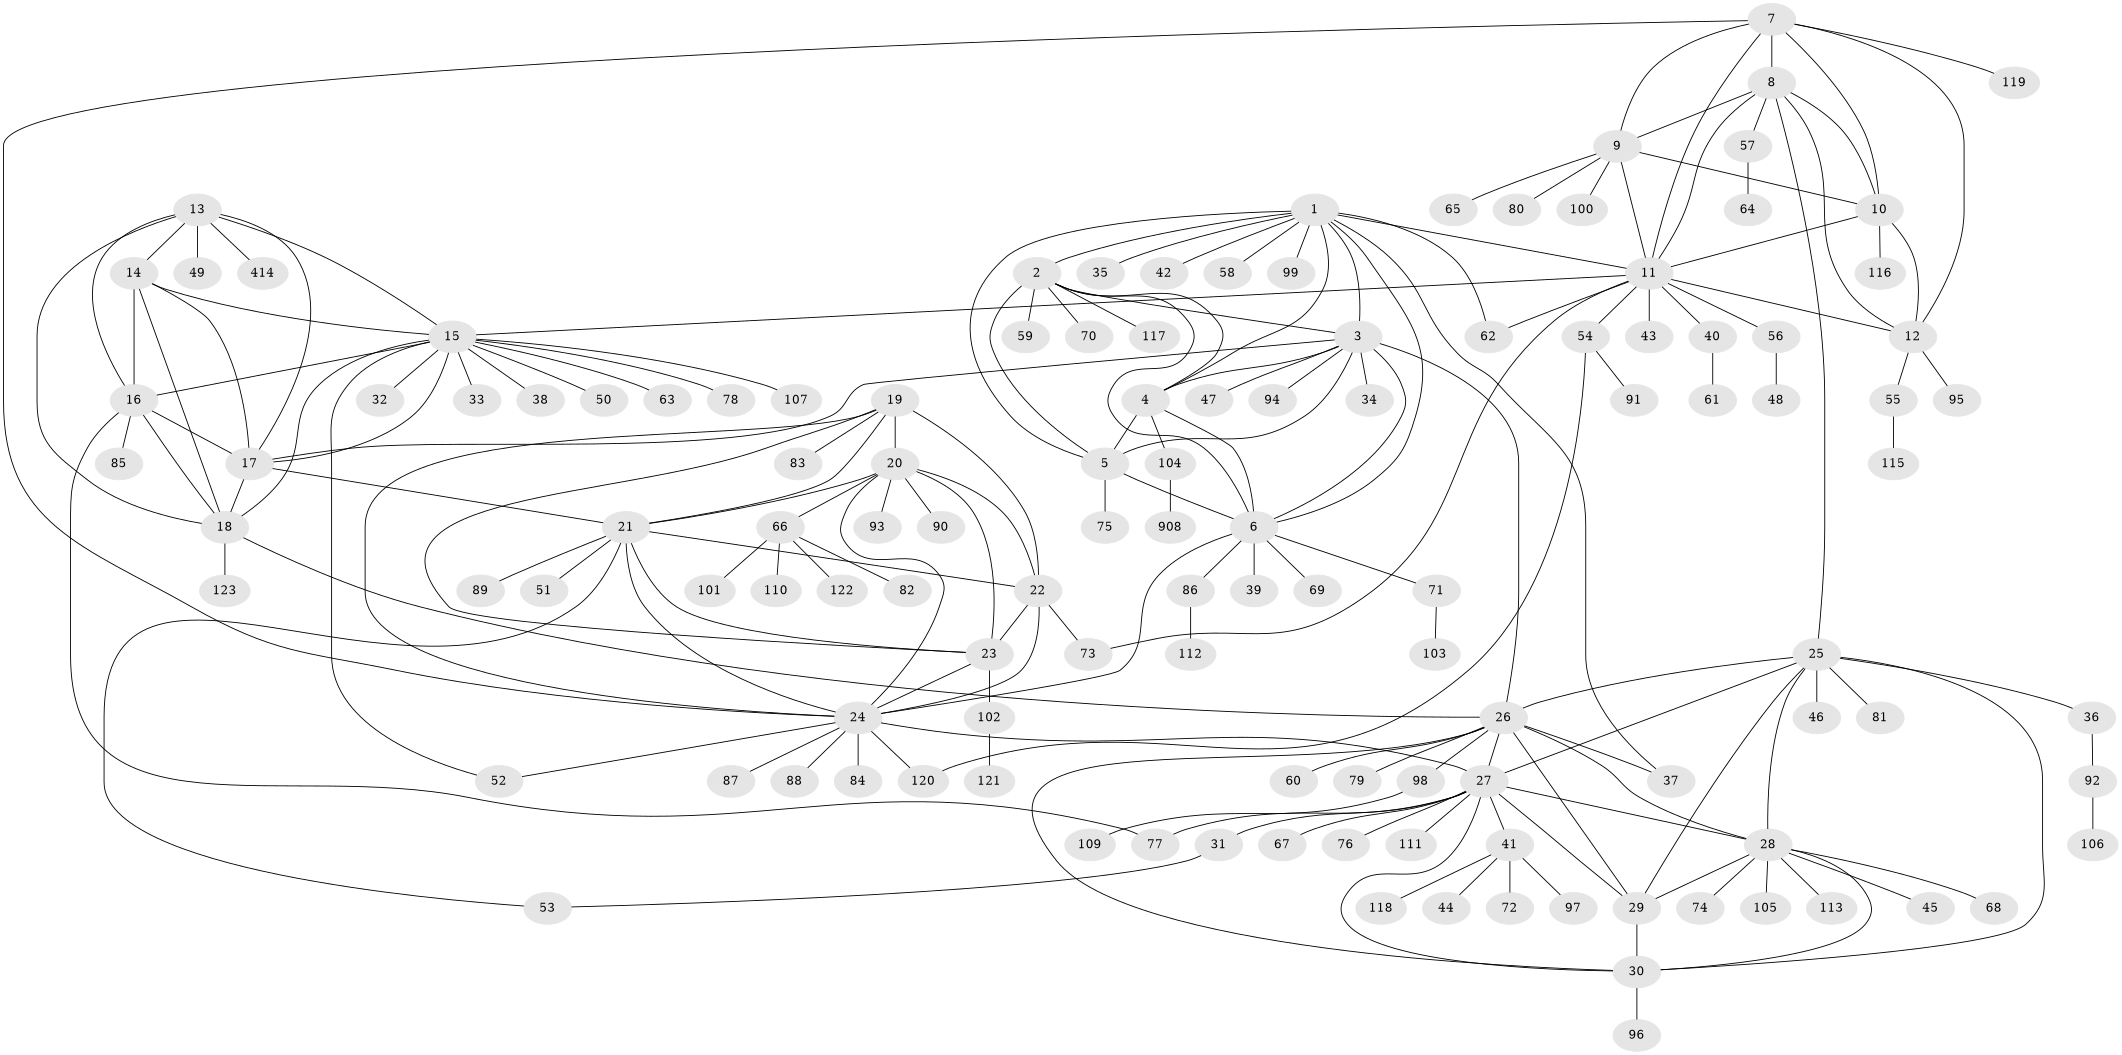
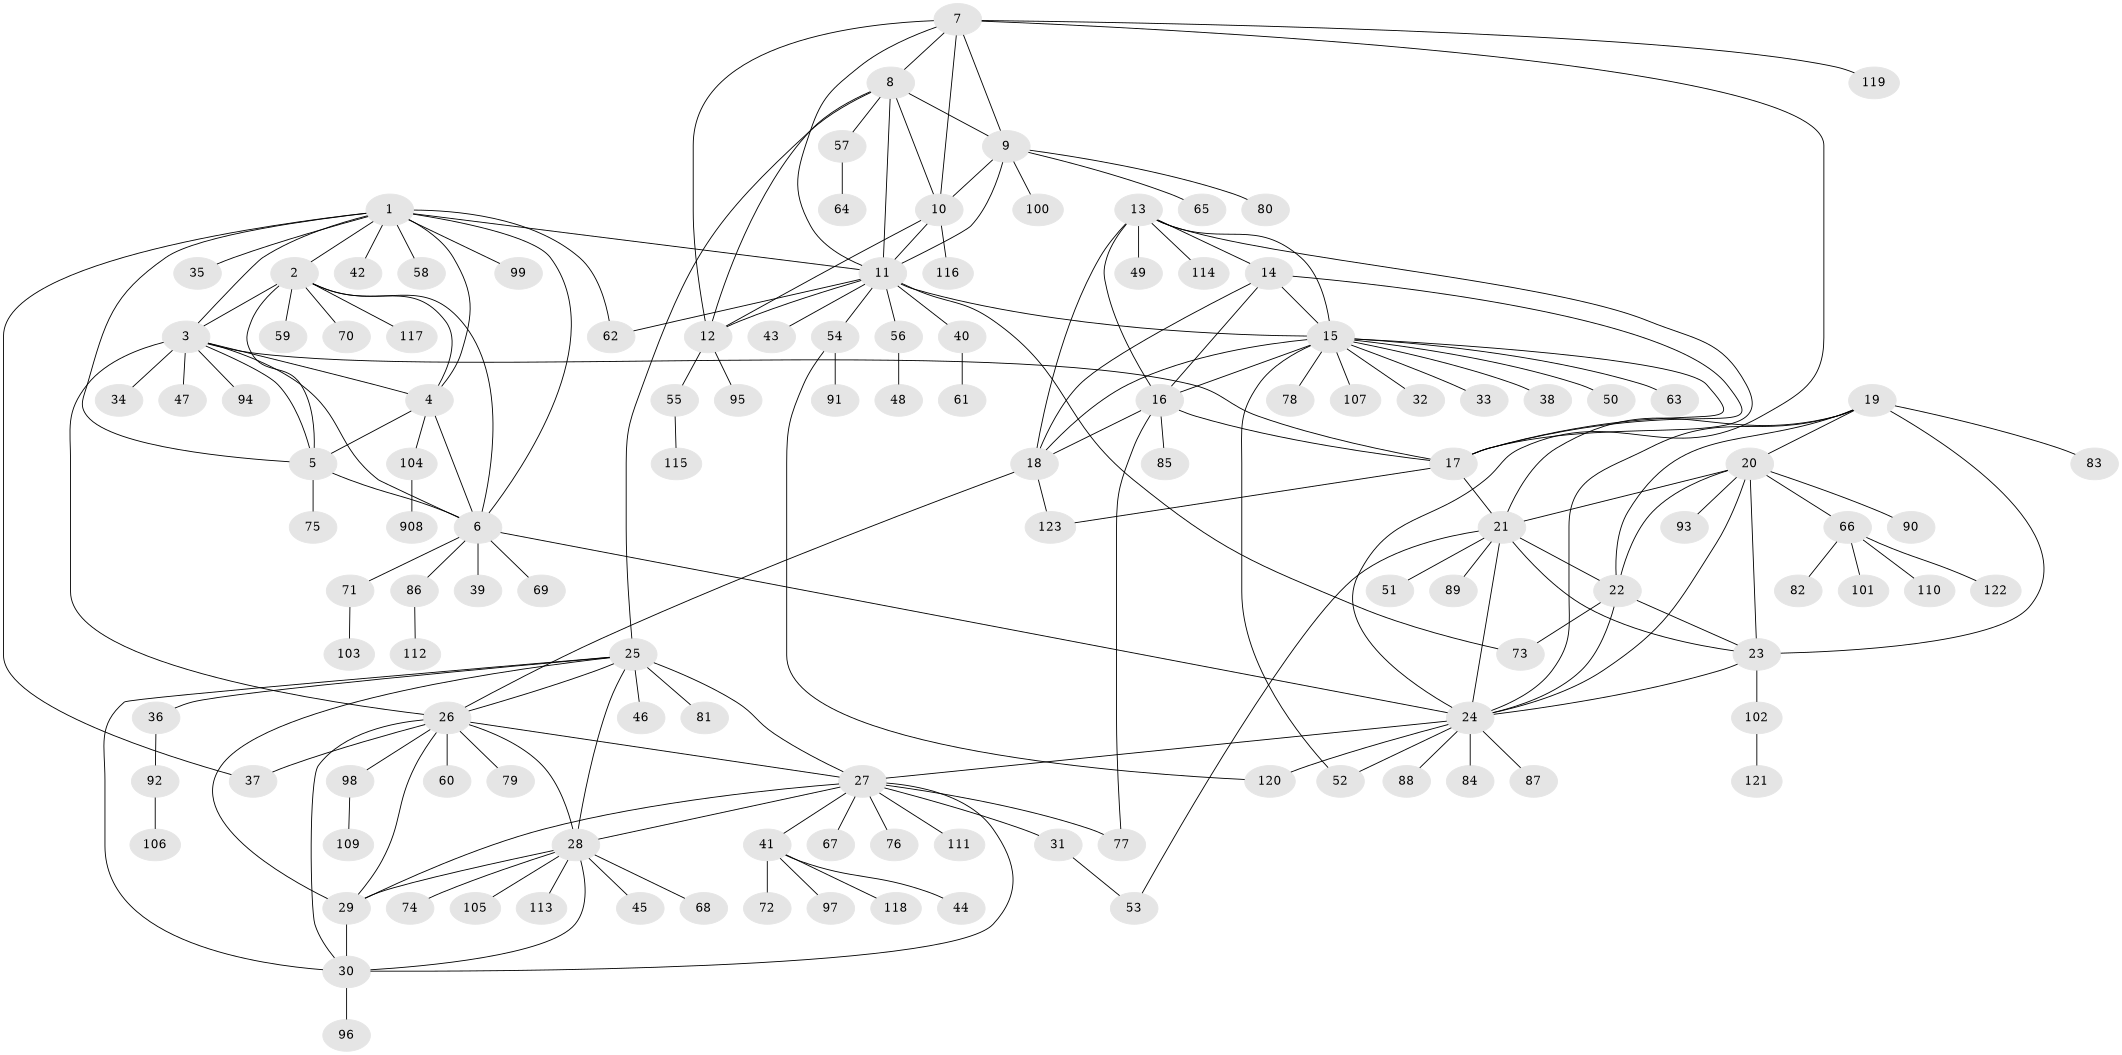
node "414": label "414" -> "114"
edge "17" -- "18": now "17" -- "123"
